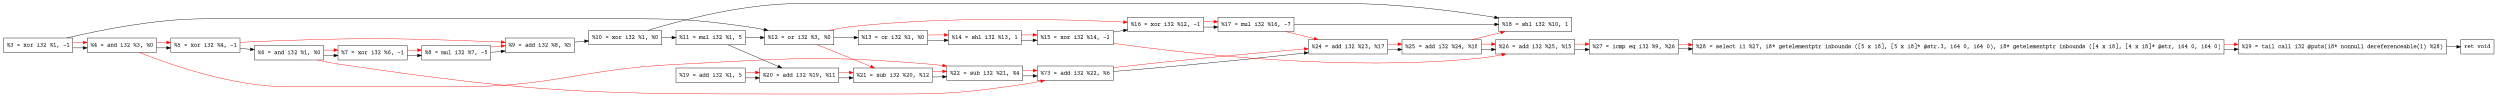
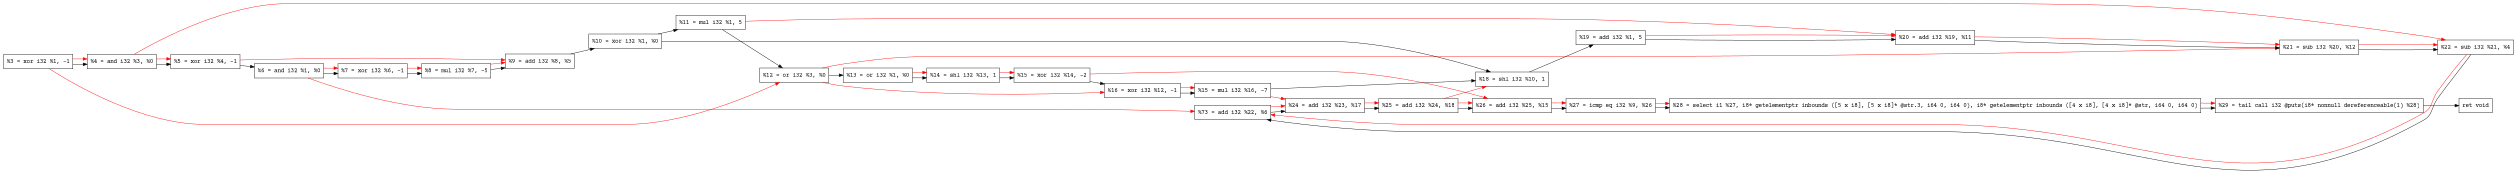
edge "%3 = xor i32 %1, -1" -> "%12 = or i32 %3, %0": color black -> red
node "%17 = mul i32 %16, -7": label "%17 = mul i32 %16, -7" -> "%15 = mul i32 %16, -7"
edge "%11 = mul i32 %1, 5" -> "%20 = add i32 %19, %11": color black -> red
edge "%18 = shl i32 %10, 1" -> "%19 = add i32 %1, 5": added
